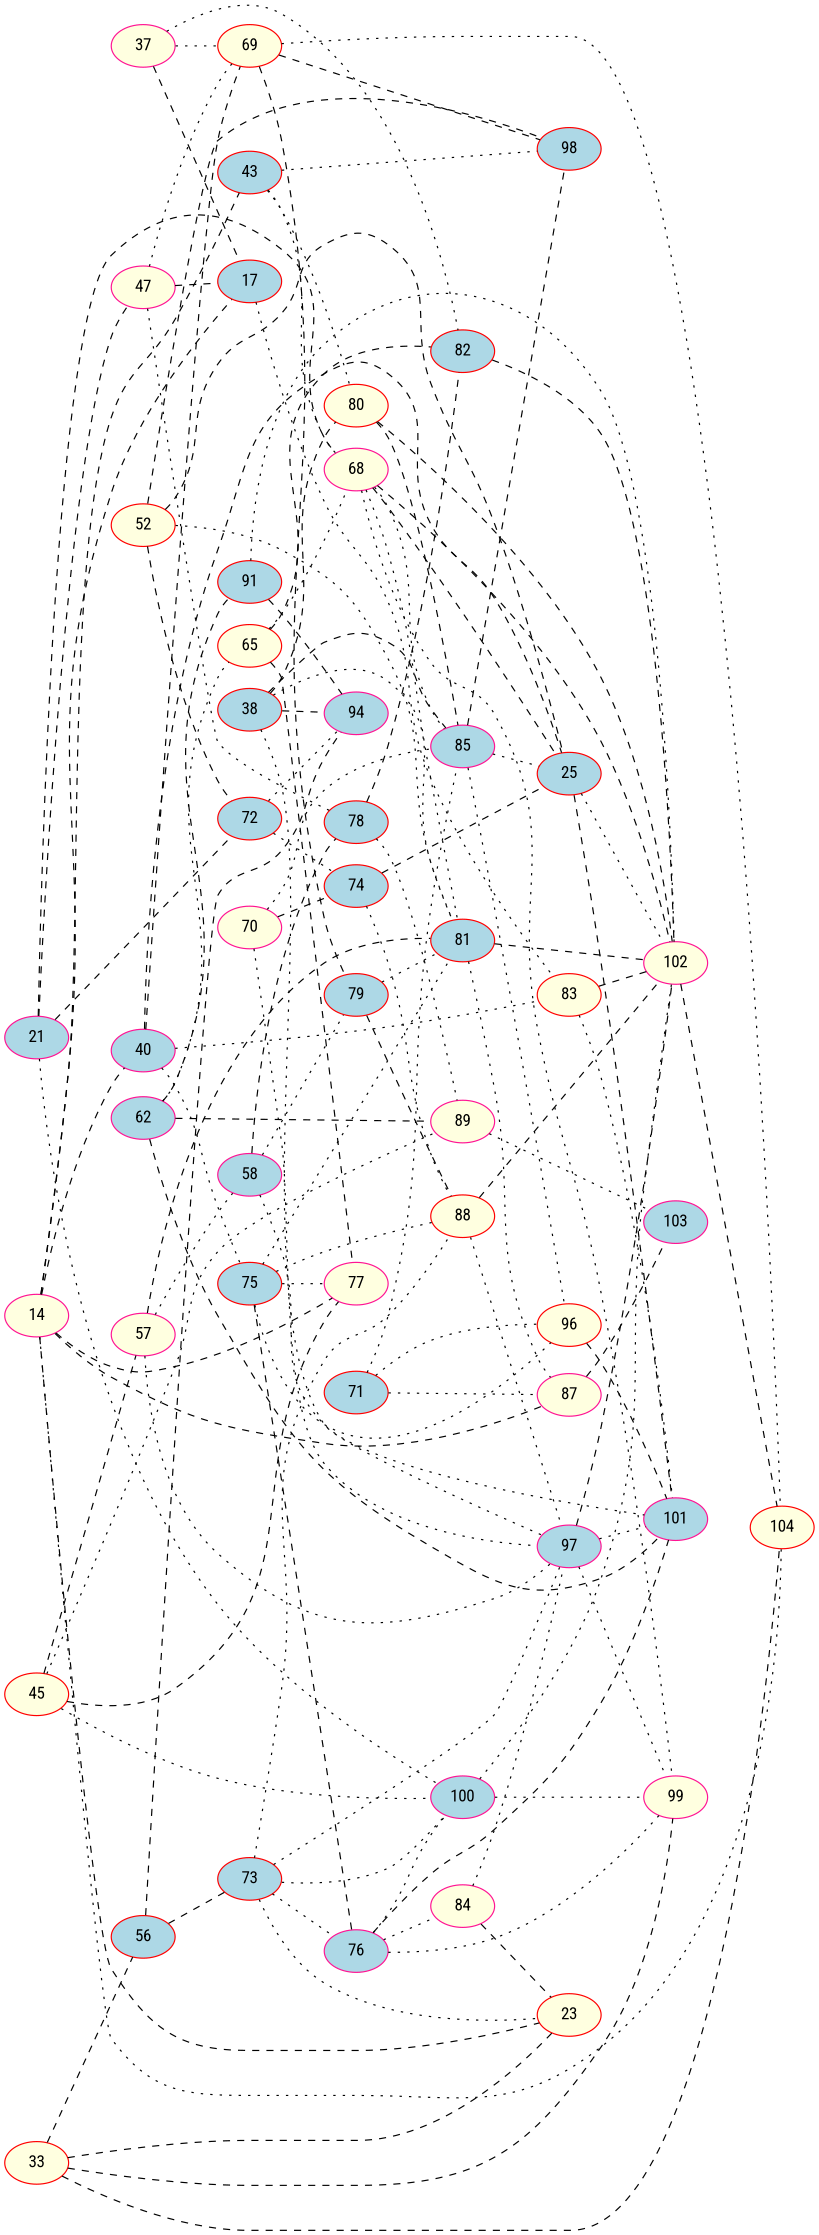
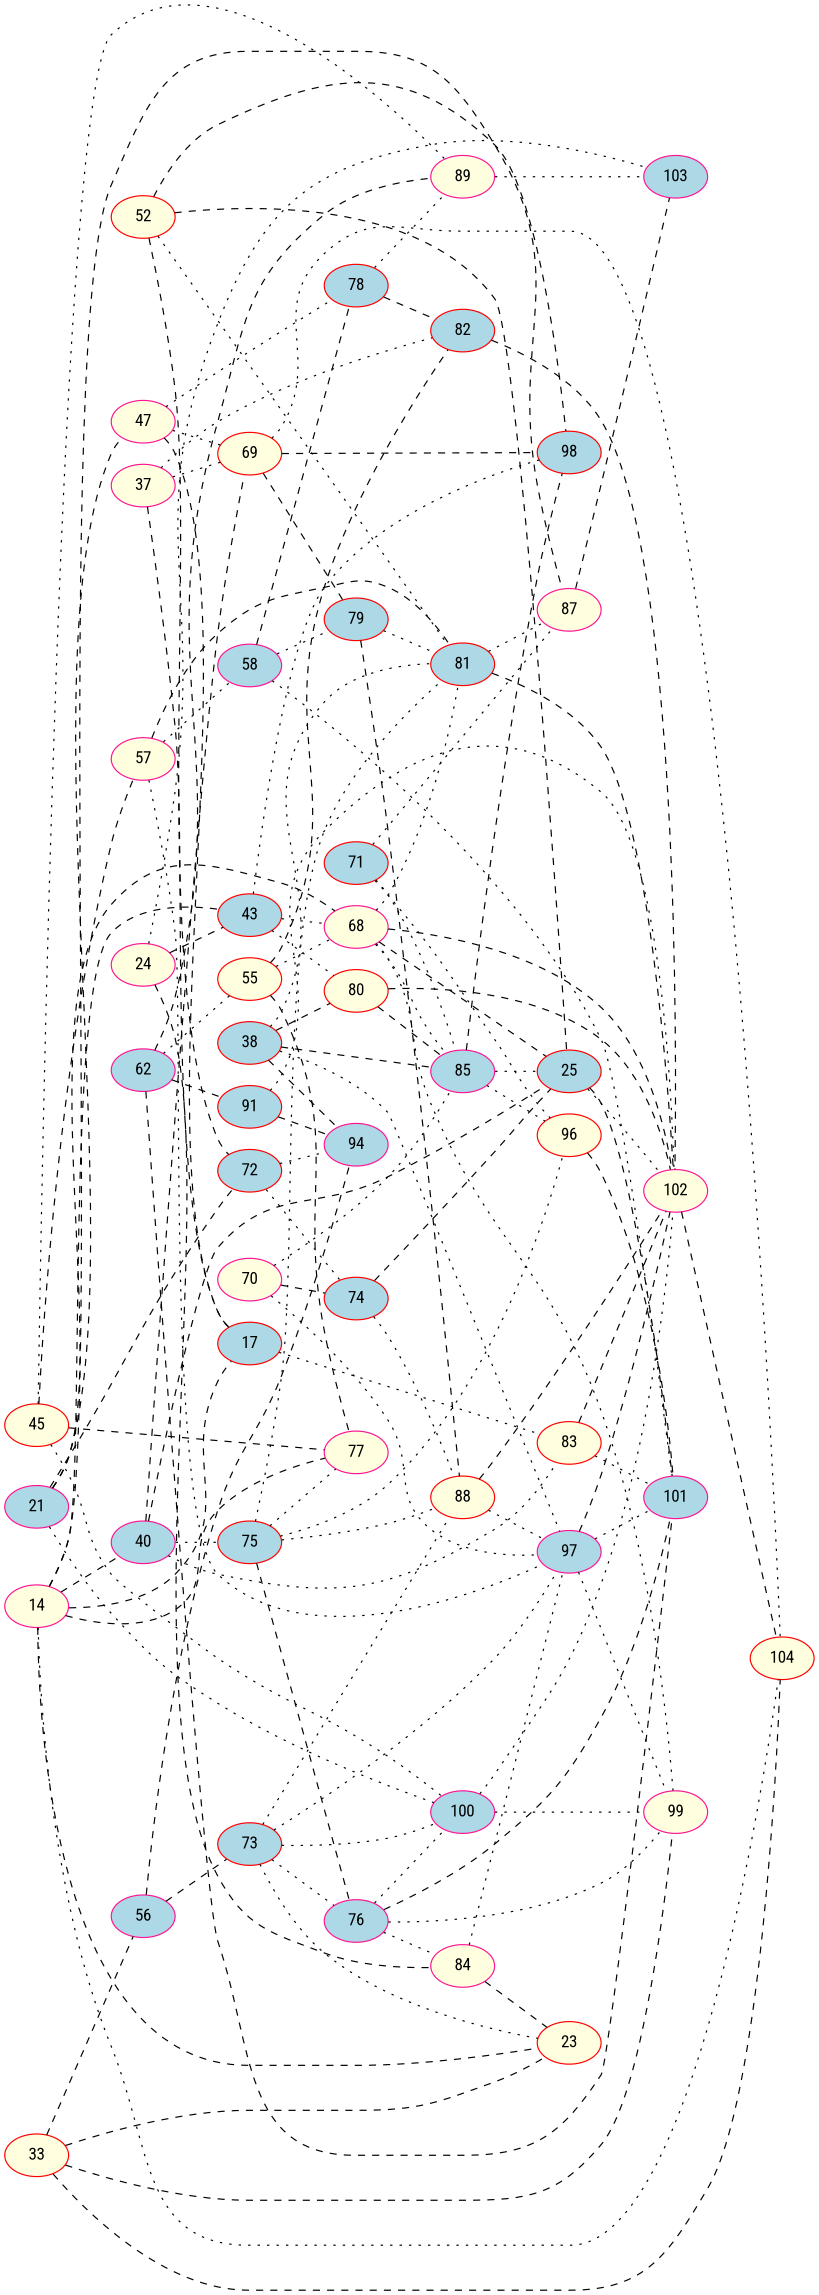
node "65": label "65" -> "55"
node "24": added
node "56": color red -> deeppink
